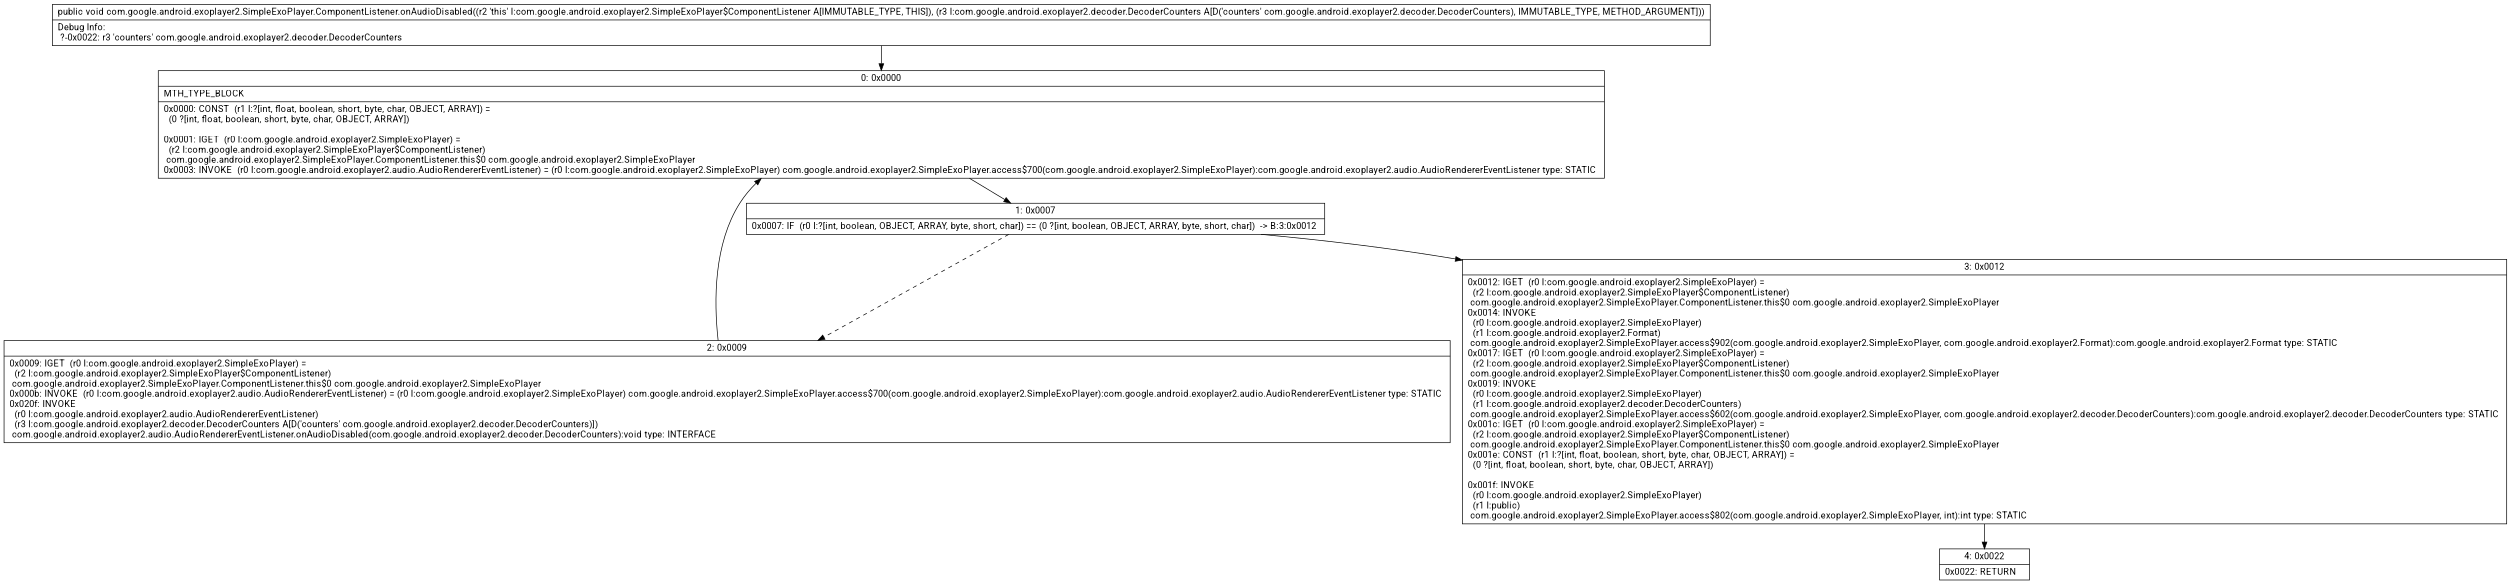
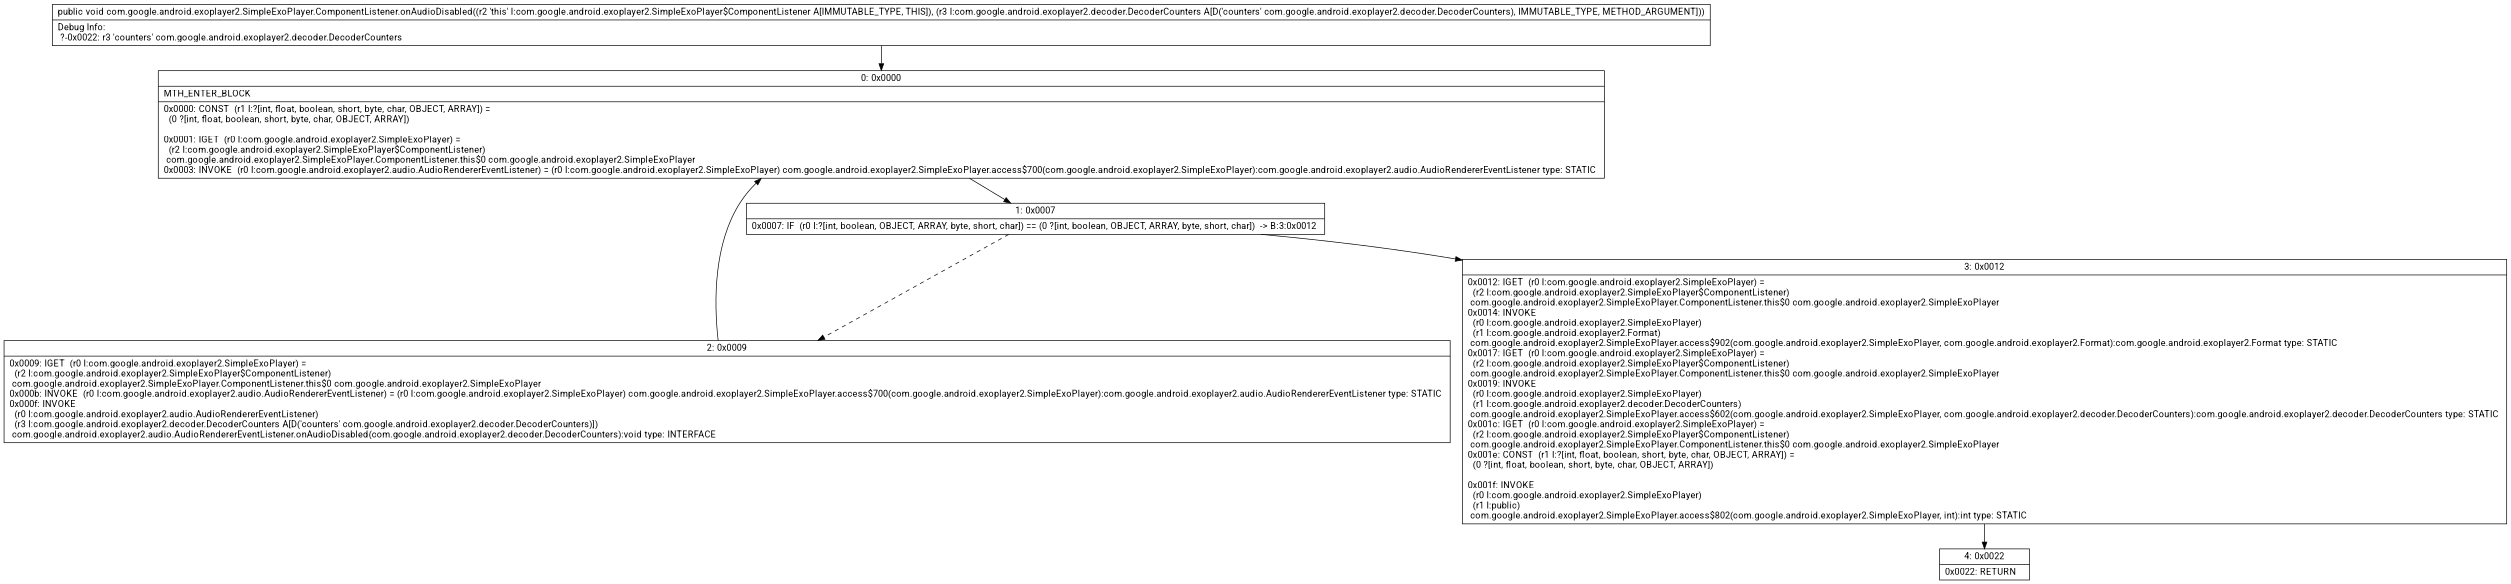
node "0: 0x0000": text "MTH_TYPE_BLOCK" -> "MTH_ENTER_BLOCK"
node "2: 0x0009": text "0x020f: INVOKE" -> "0x000f: INVOKE"
